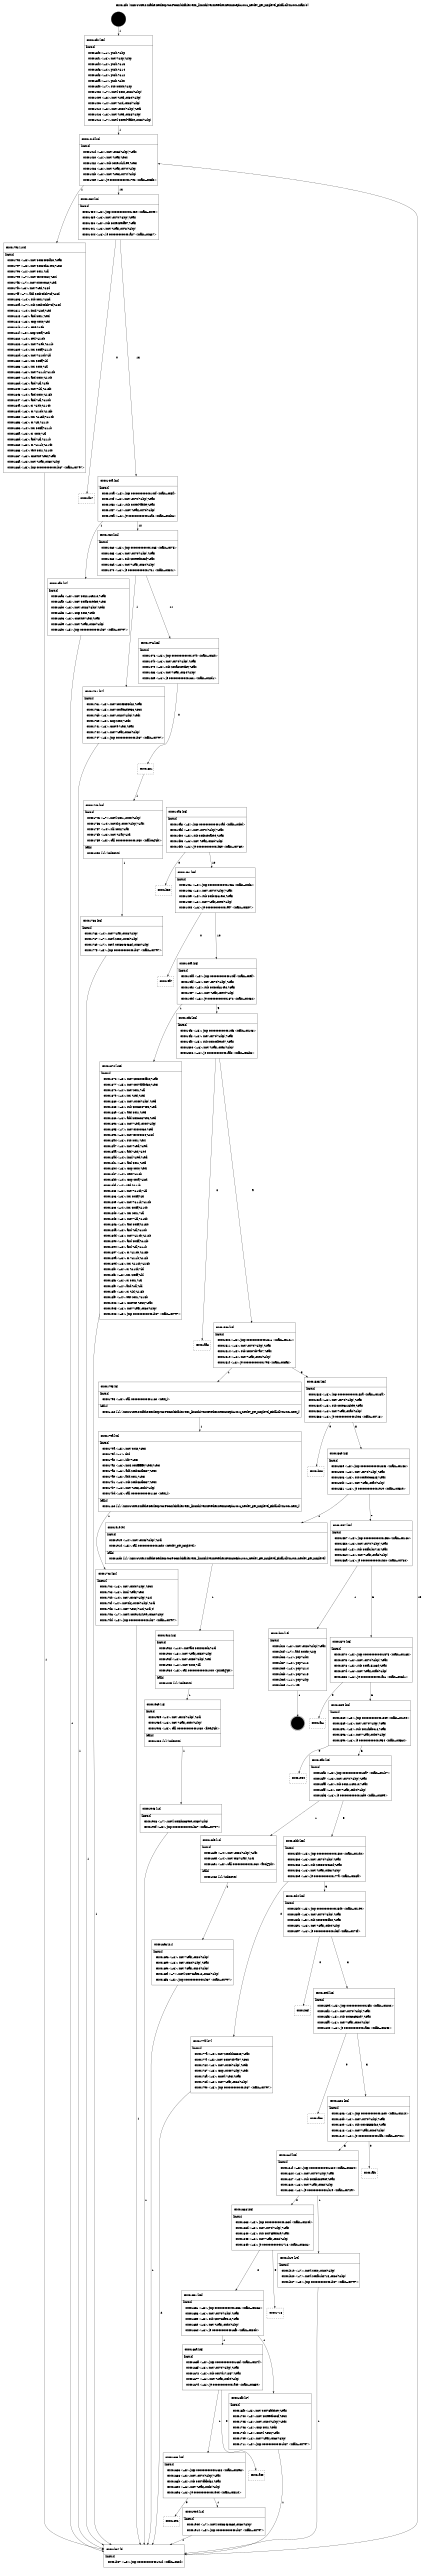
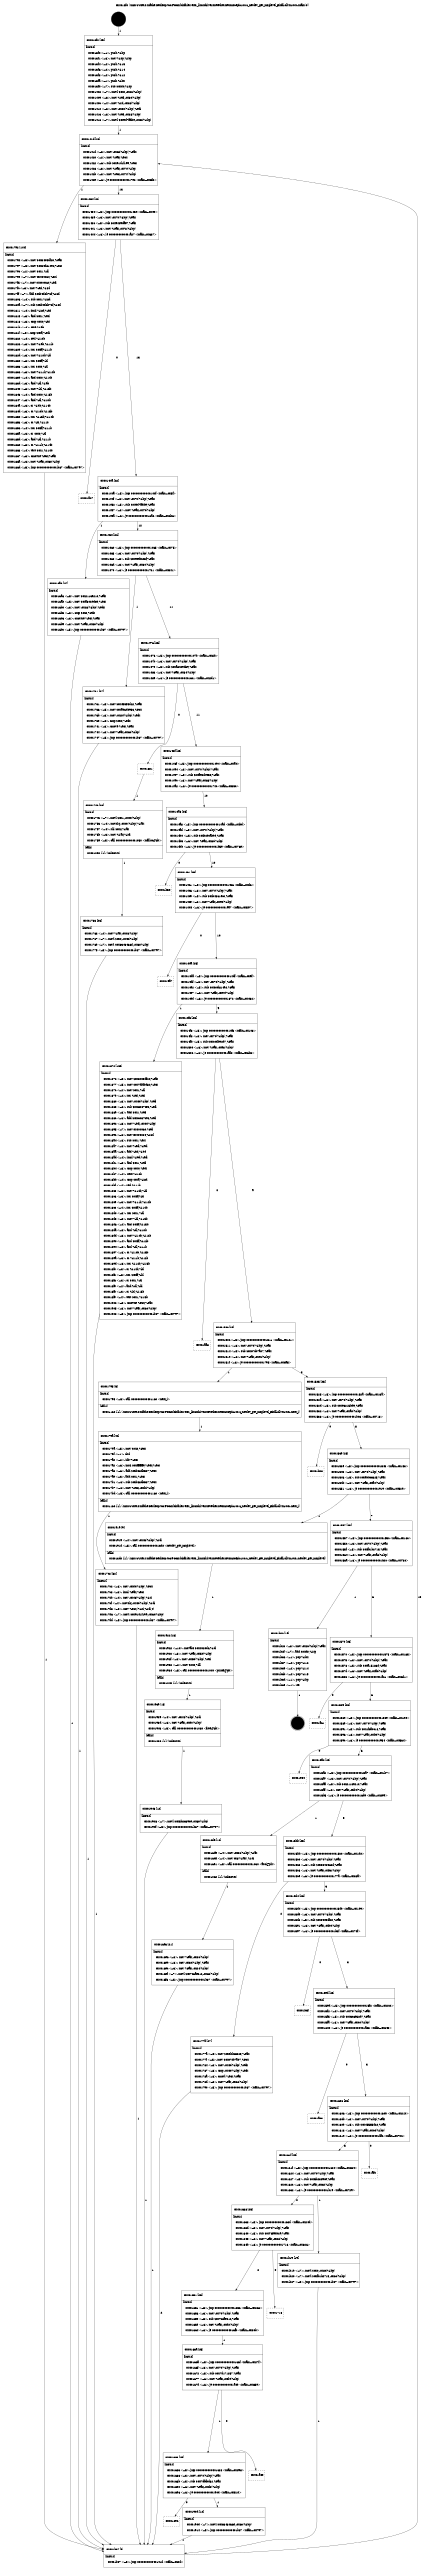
node "0x40148f [25]": added
node "0x4016fb [27]": removed
